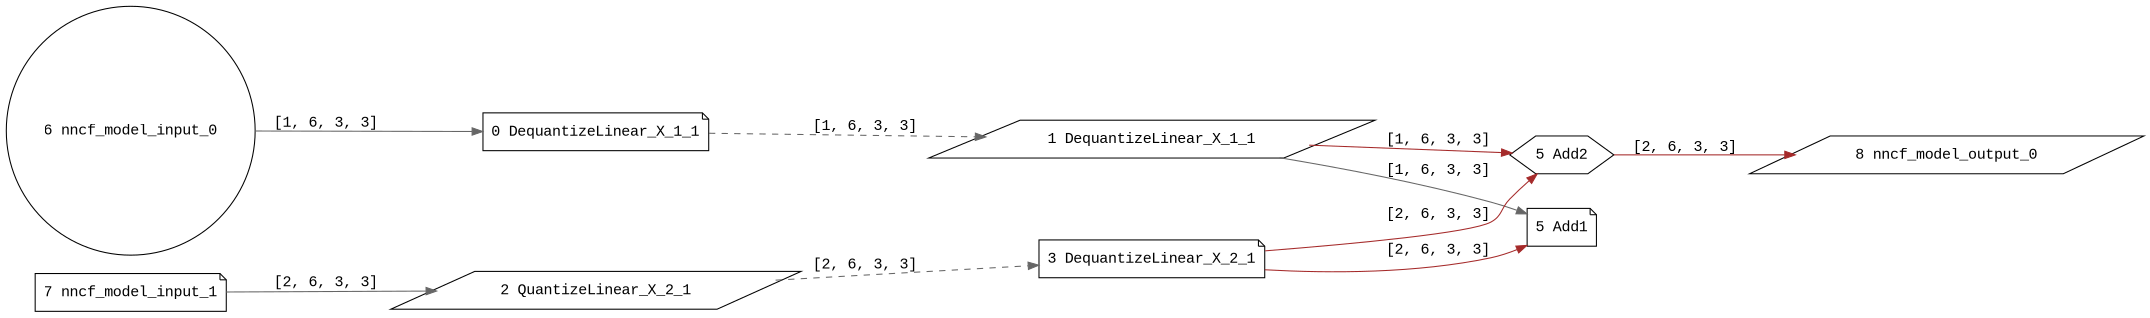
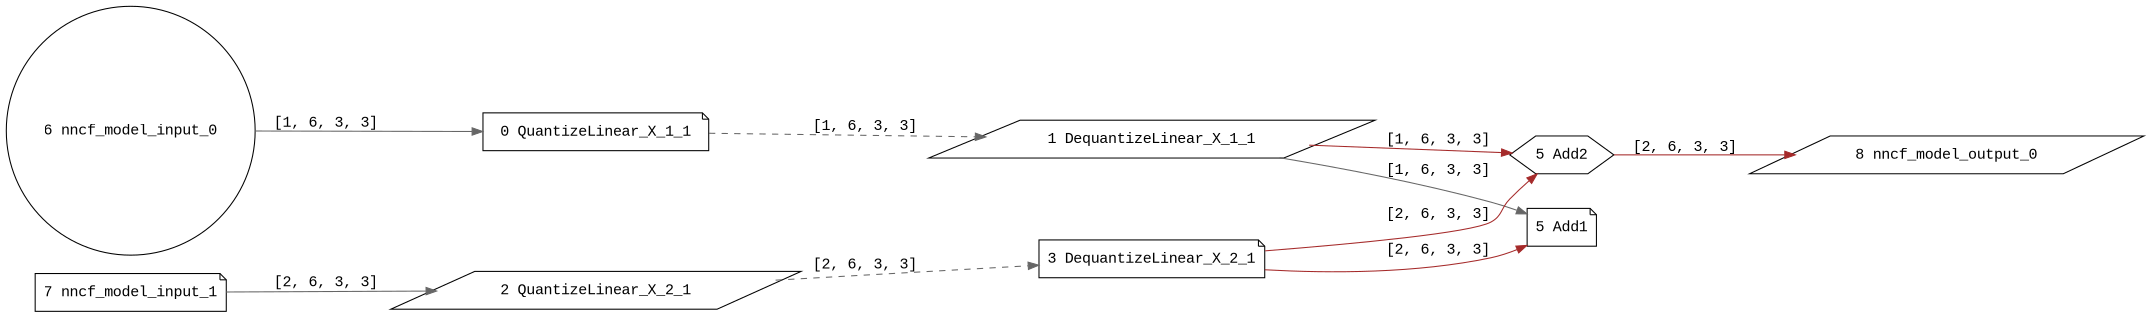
node "0 DequantizeLinear_X_1_1": label "0 DequantizeLinear_X_1_1" -> "0 QuantizeLinear_X_1_1"
